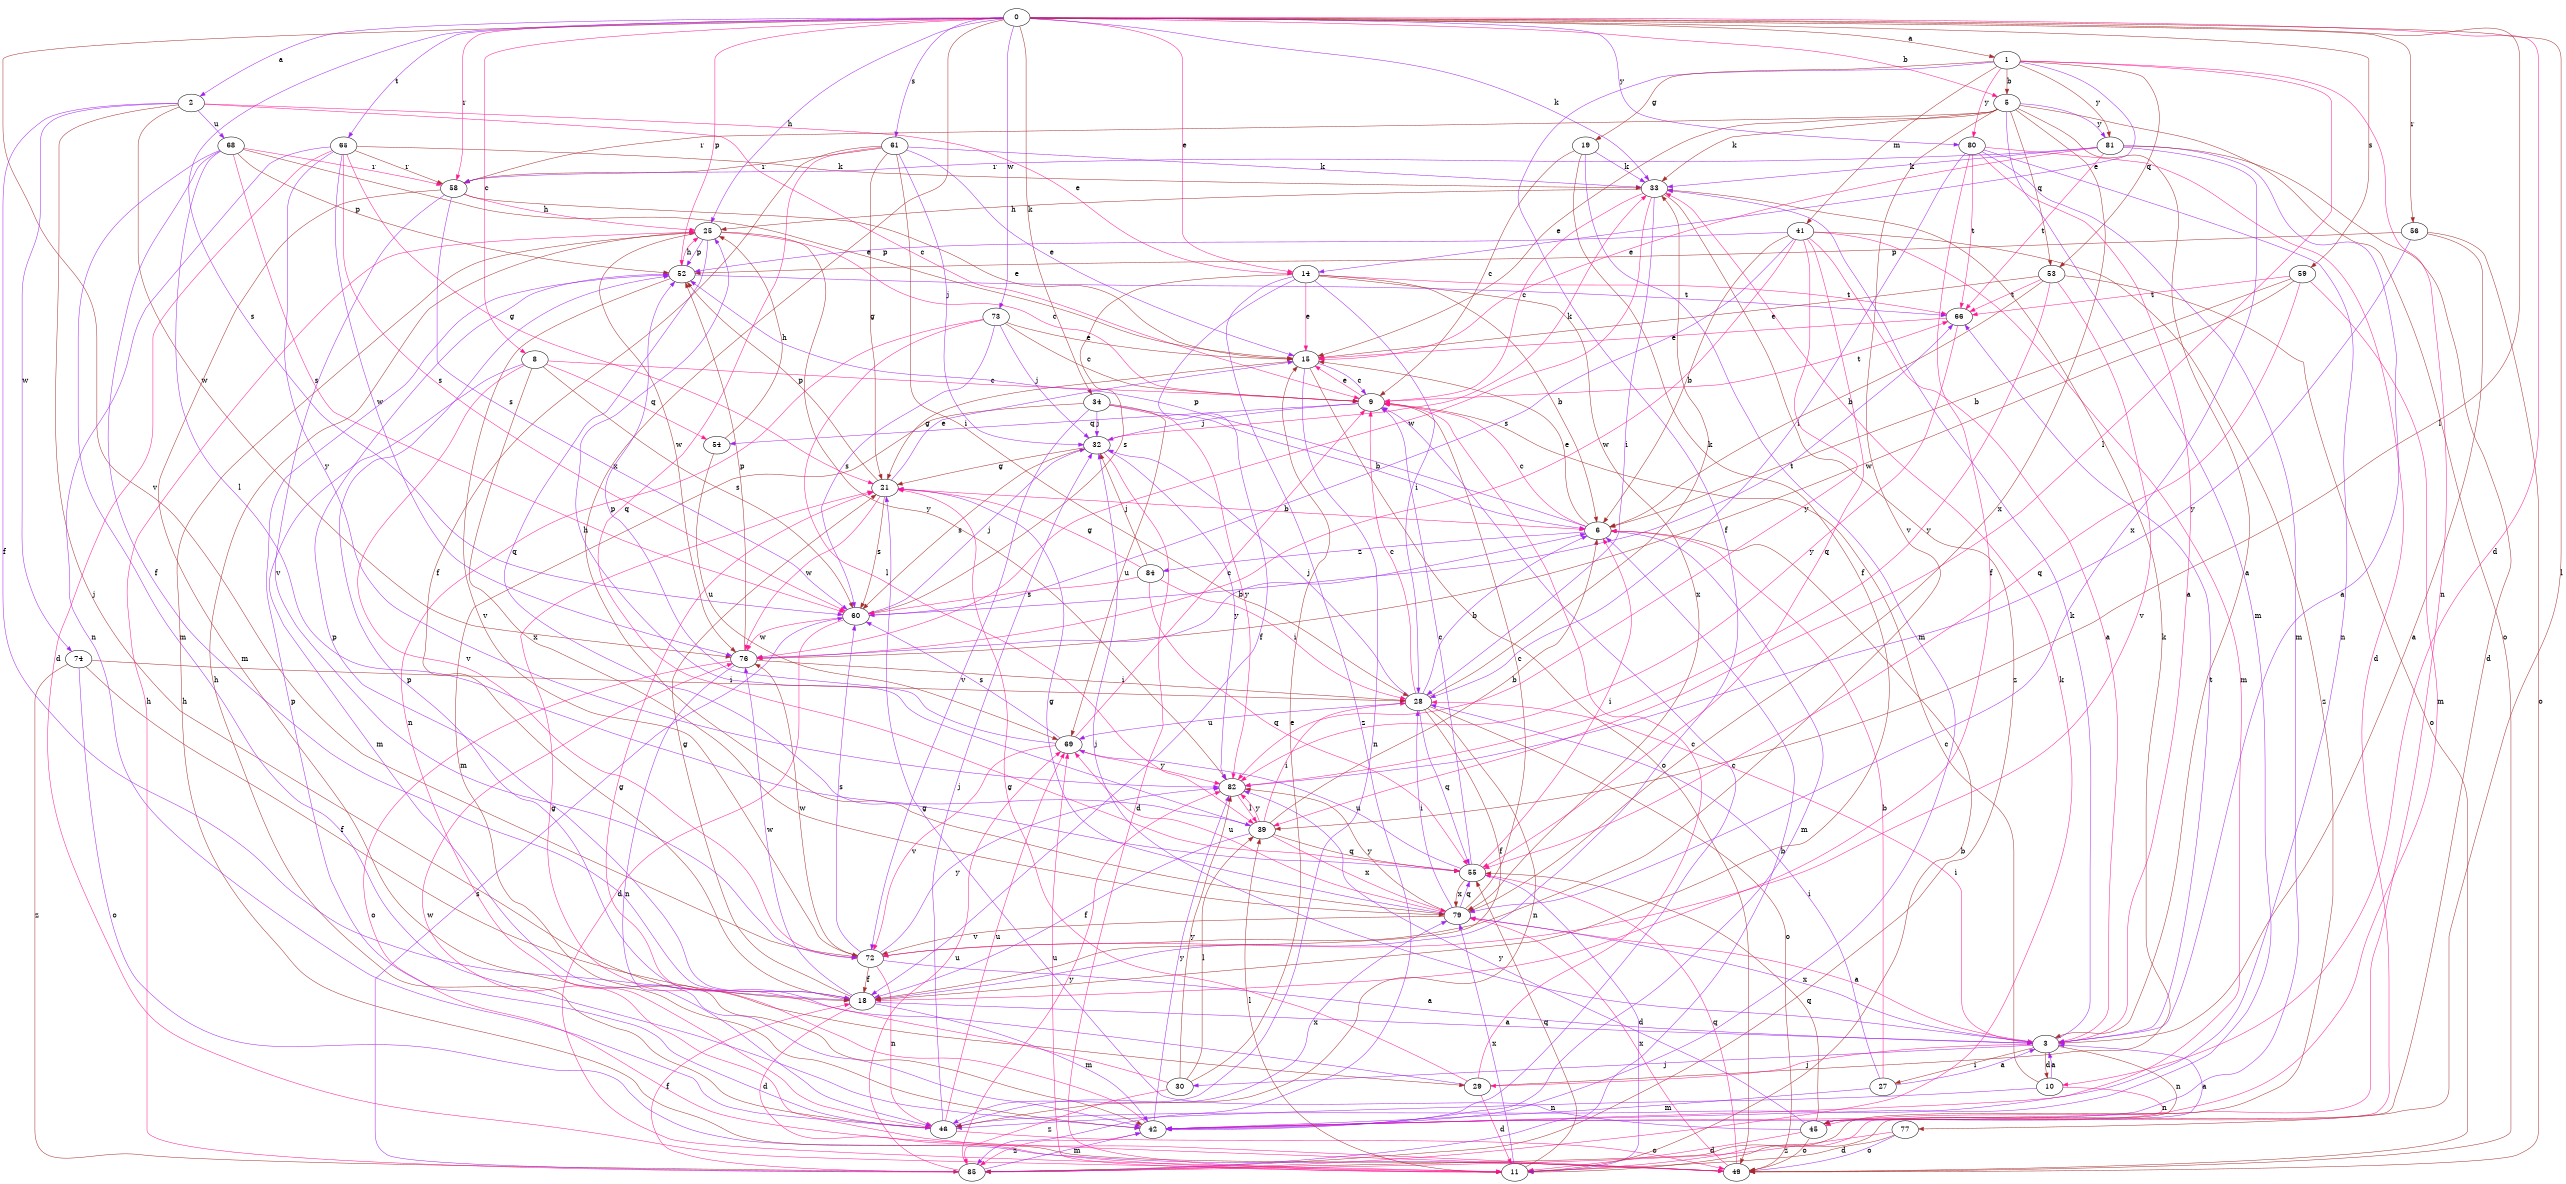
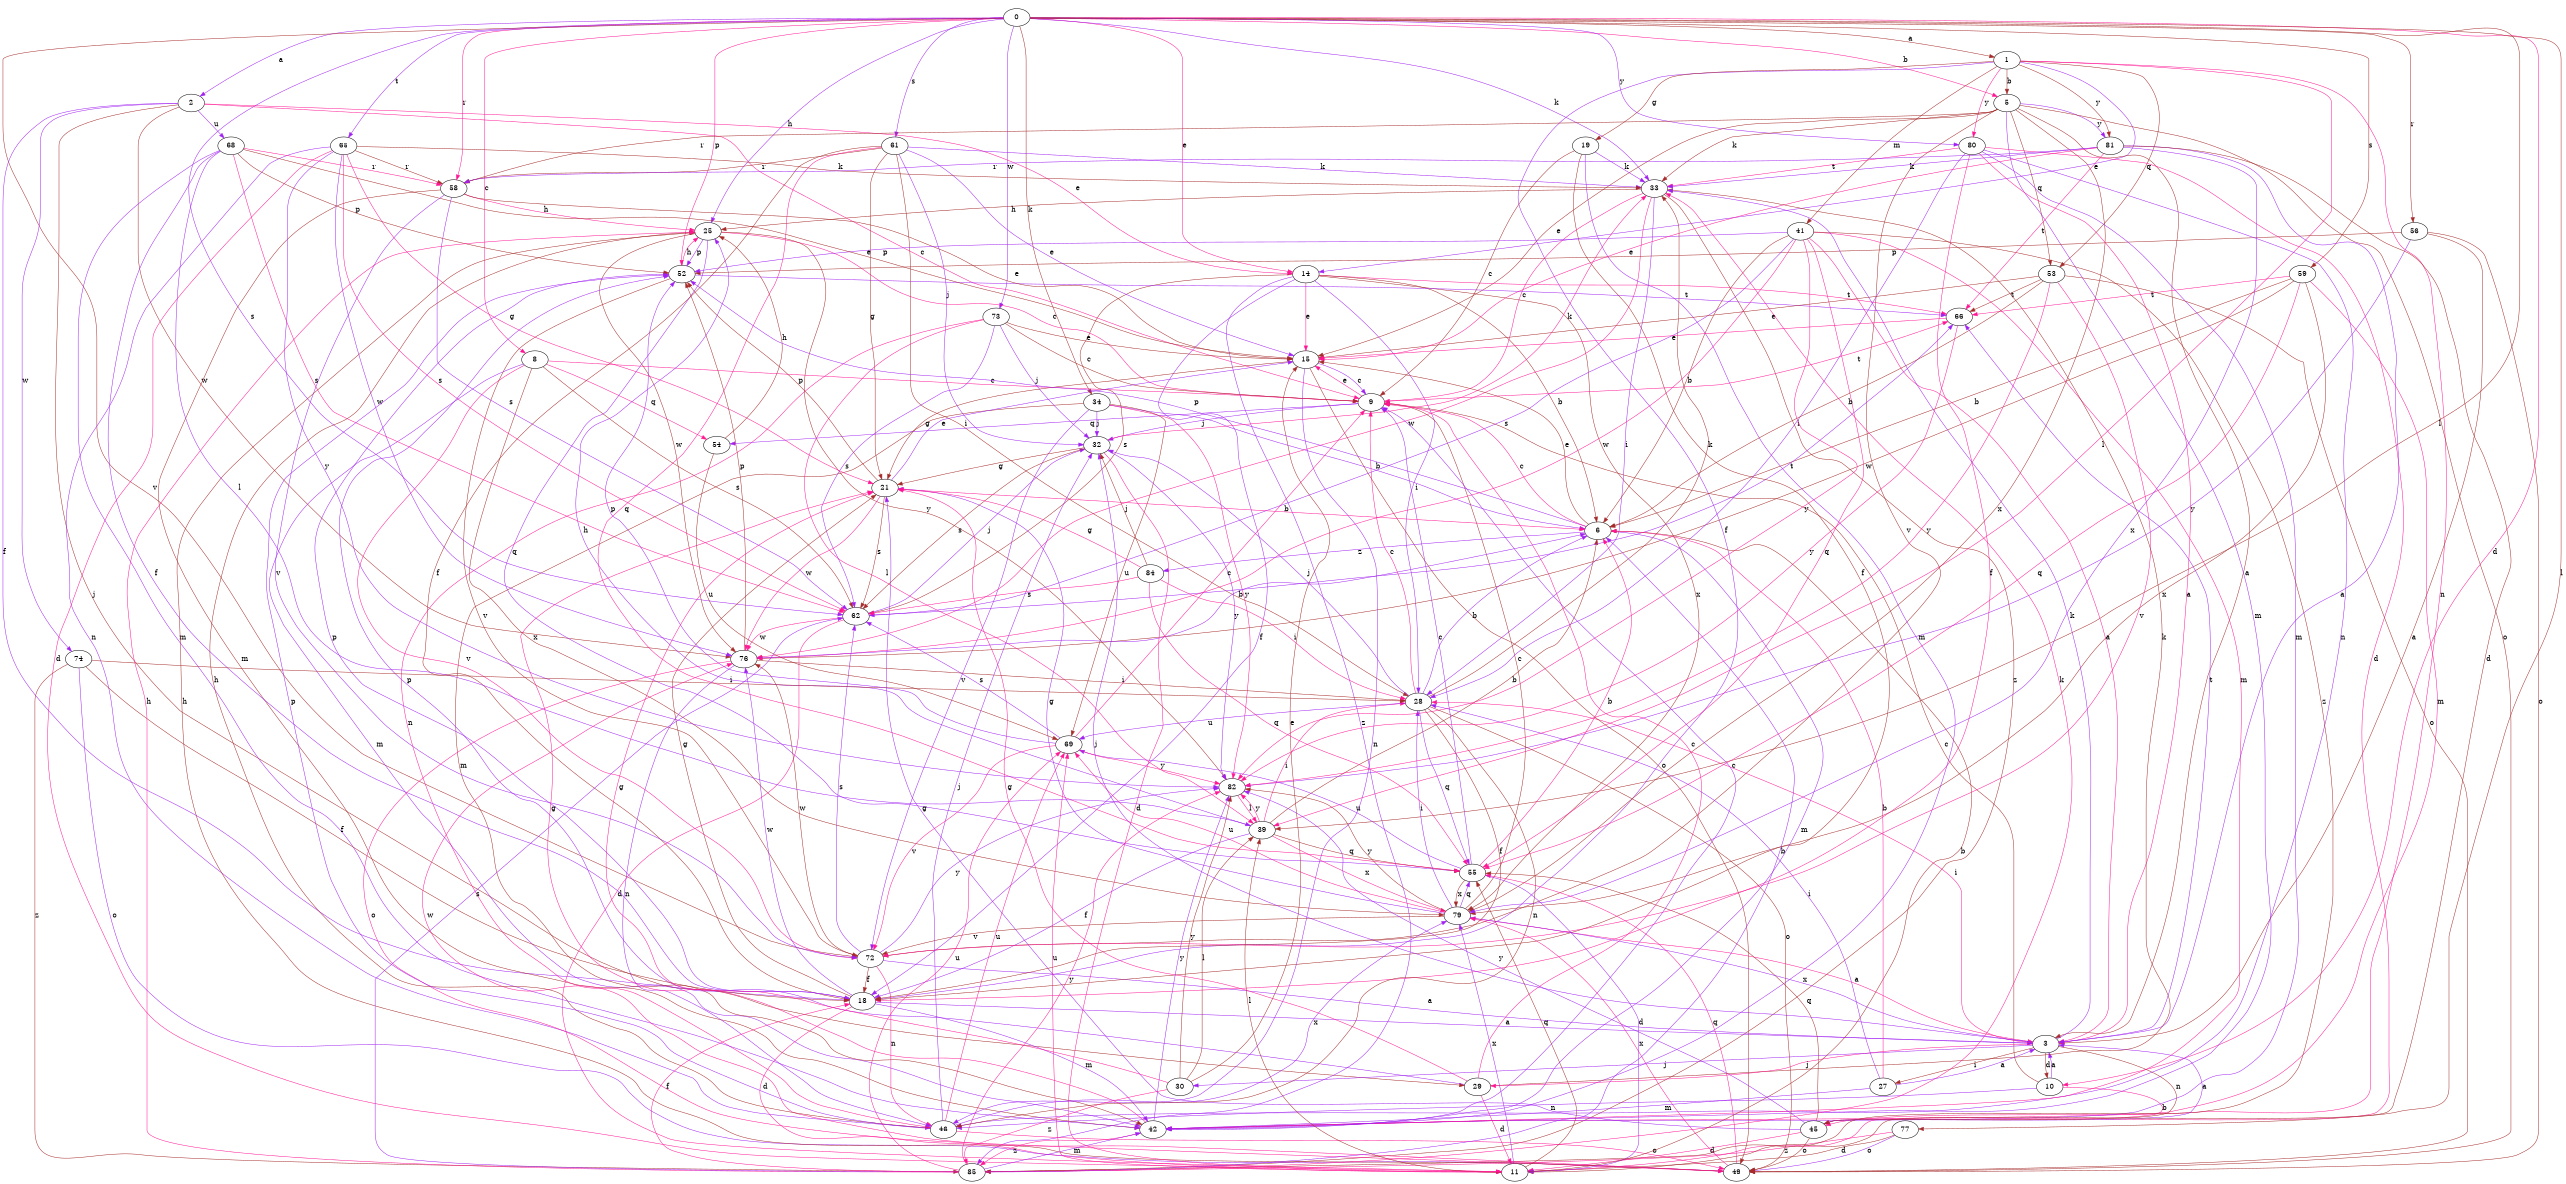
edge "80" -> "66": now "80" -> "33"
edge "53" -> "66": color deeppink -> brown
node "60": label "60" -> "62"
edge "0" -> "79": now "59" -> "79"
edge "55" -> "6": label "i" -> "b"
edge "10" -> "45": label "n" -> "b"
